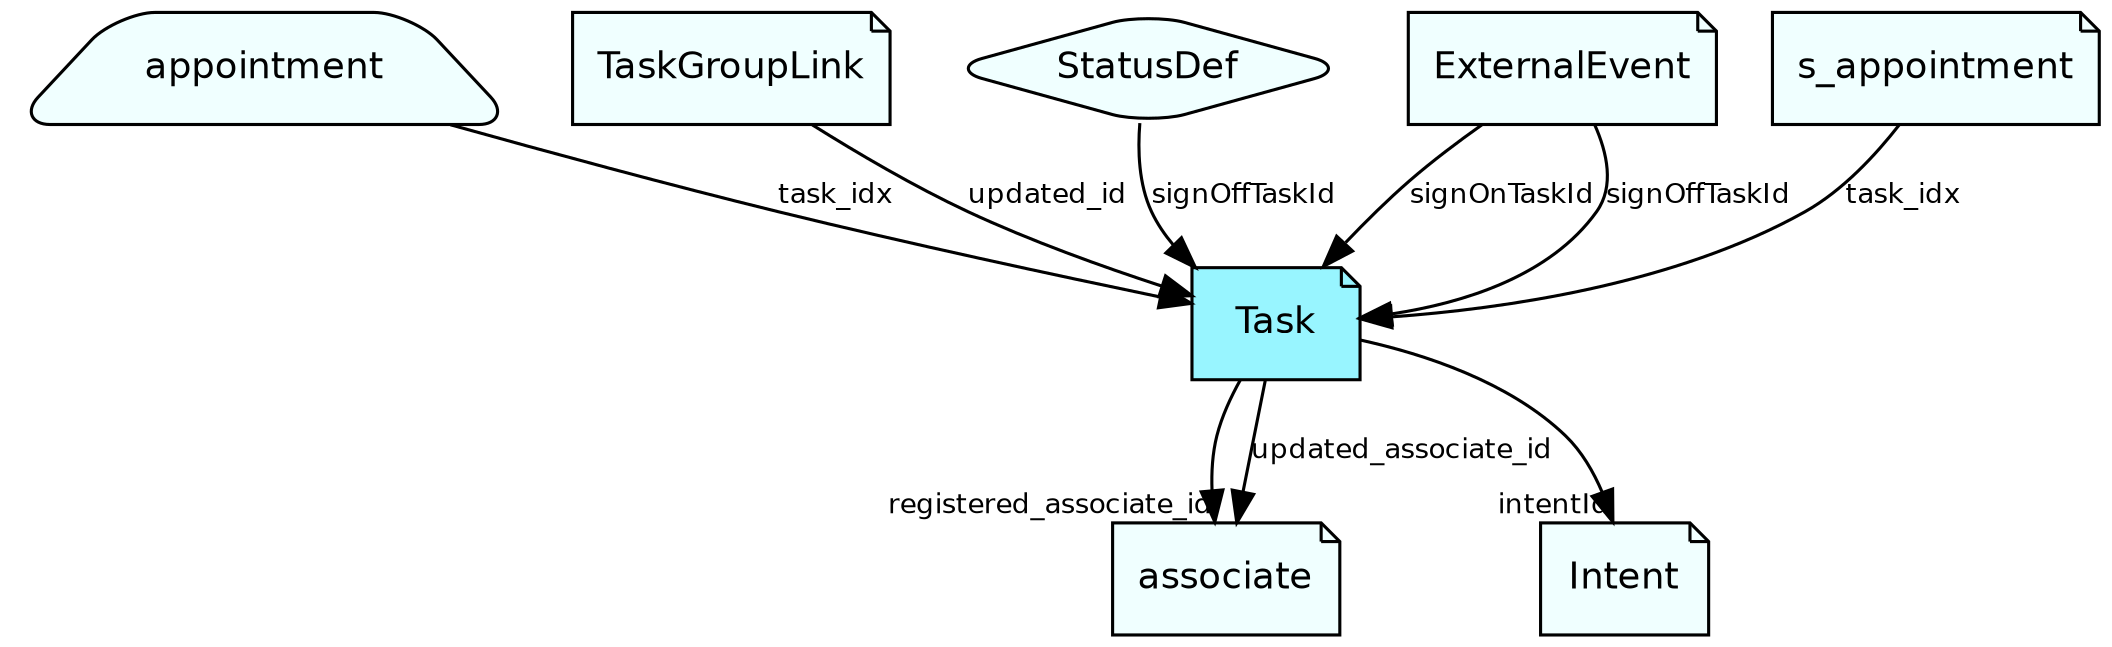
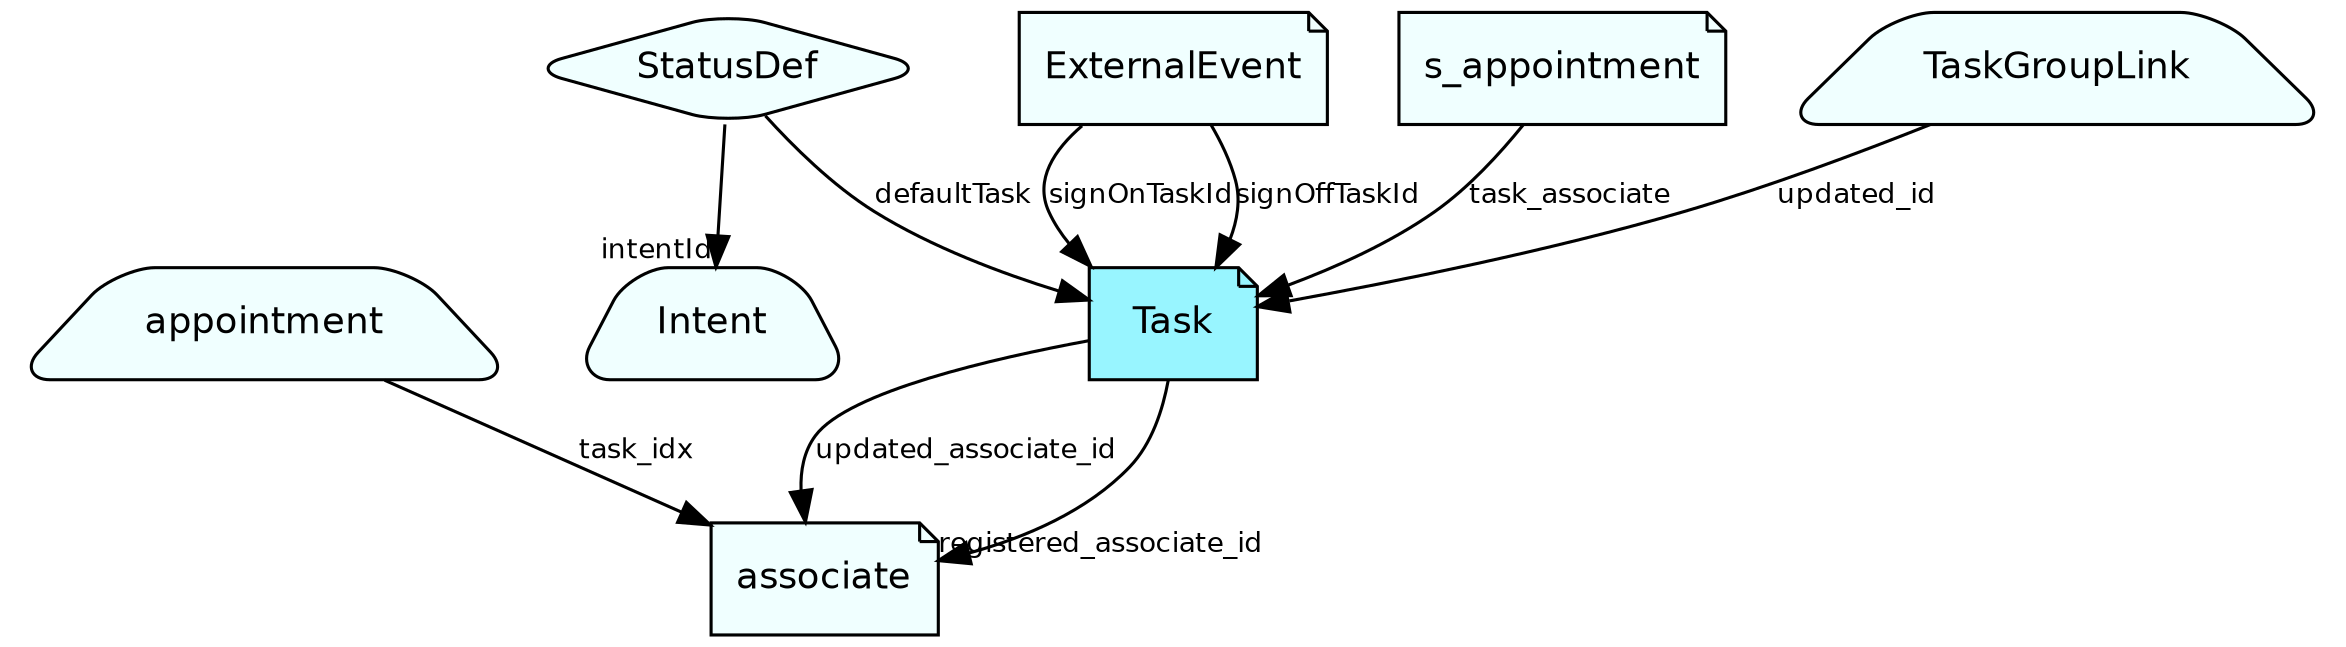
node "TaskGroupLink": shape note -> trapezium
edge "StatusDef" -> "Task": label "signOffTaskId" -> "defaultTask"
edge "s_appointment" -> "Task": label "task_idx" -> "task_associate"
edge "appointment" -> "Task": now "appointment" -> "associate"
edge "Task" -> "Intent": now "StatusDef" -> "Intent"
node "Intent": shape note -> trapezium
